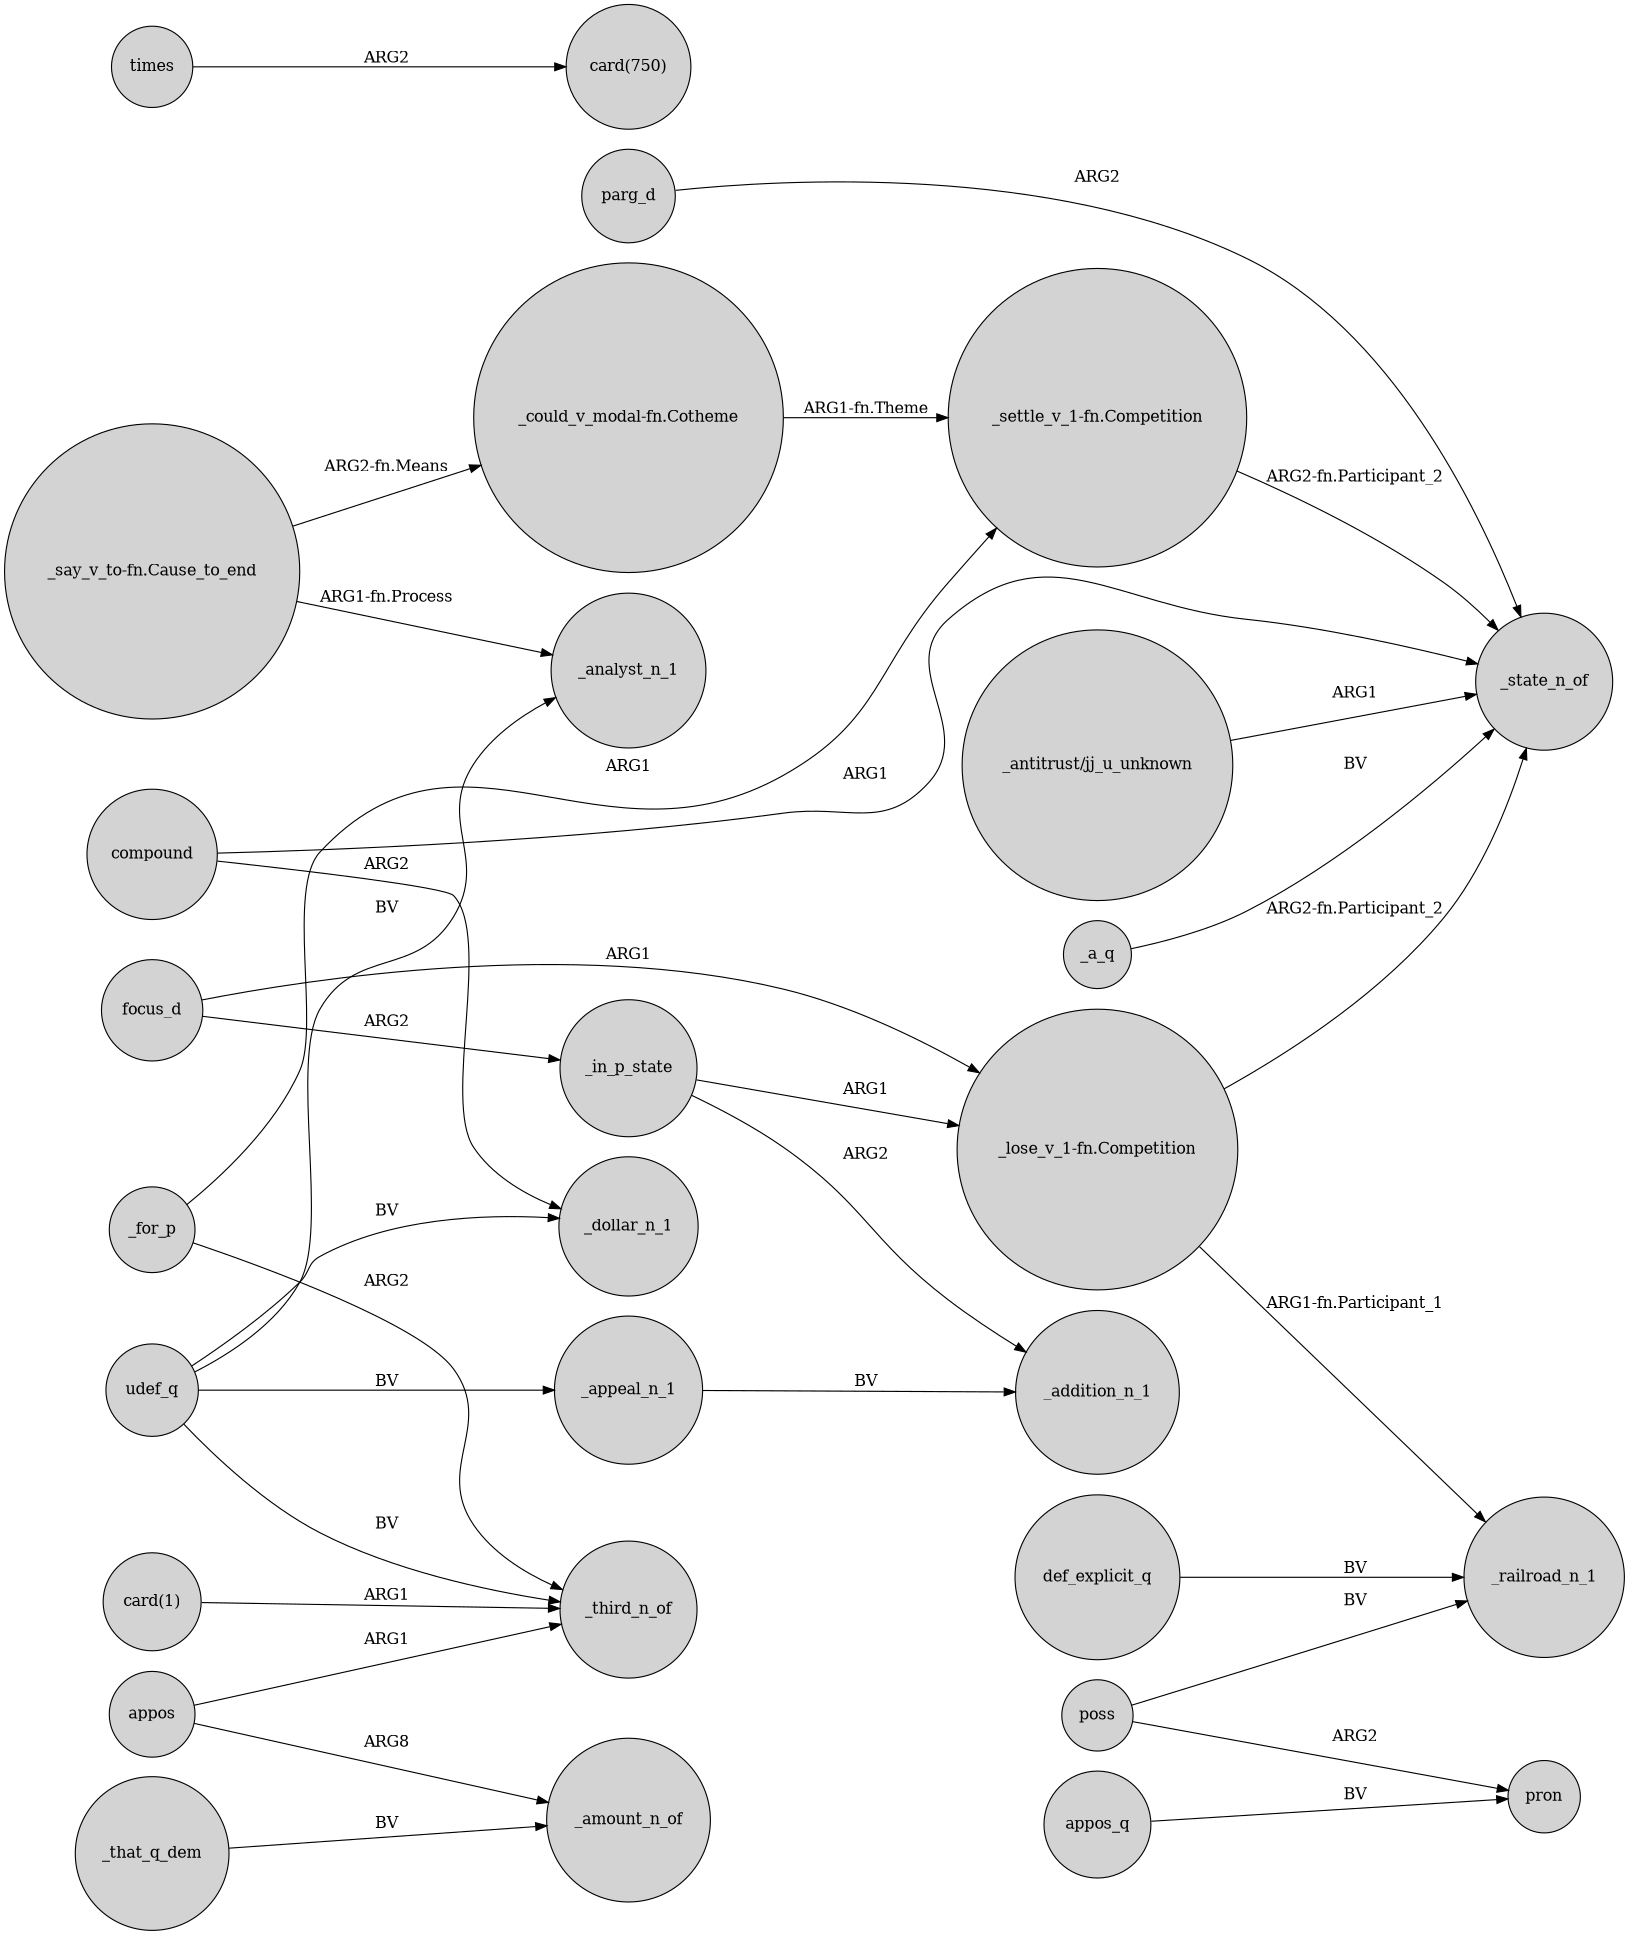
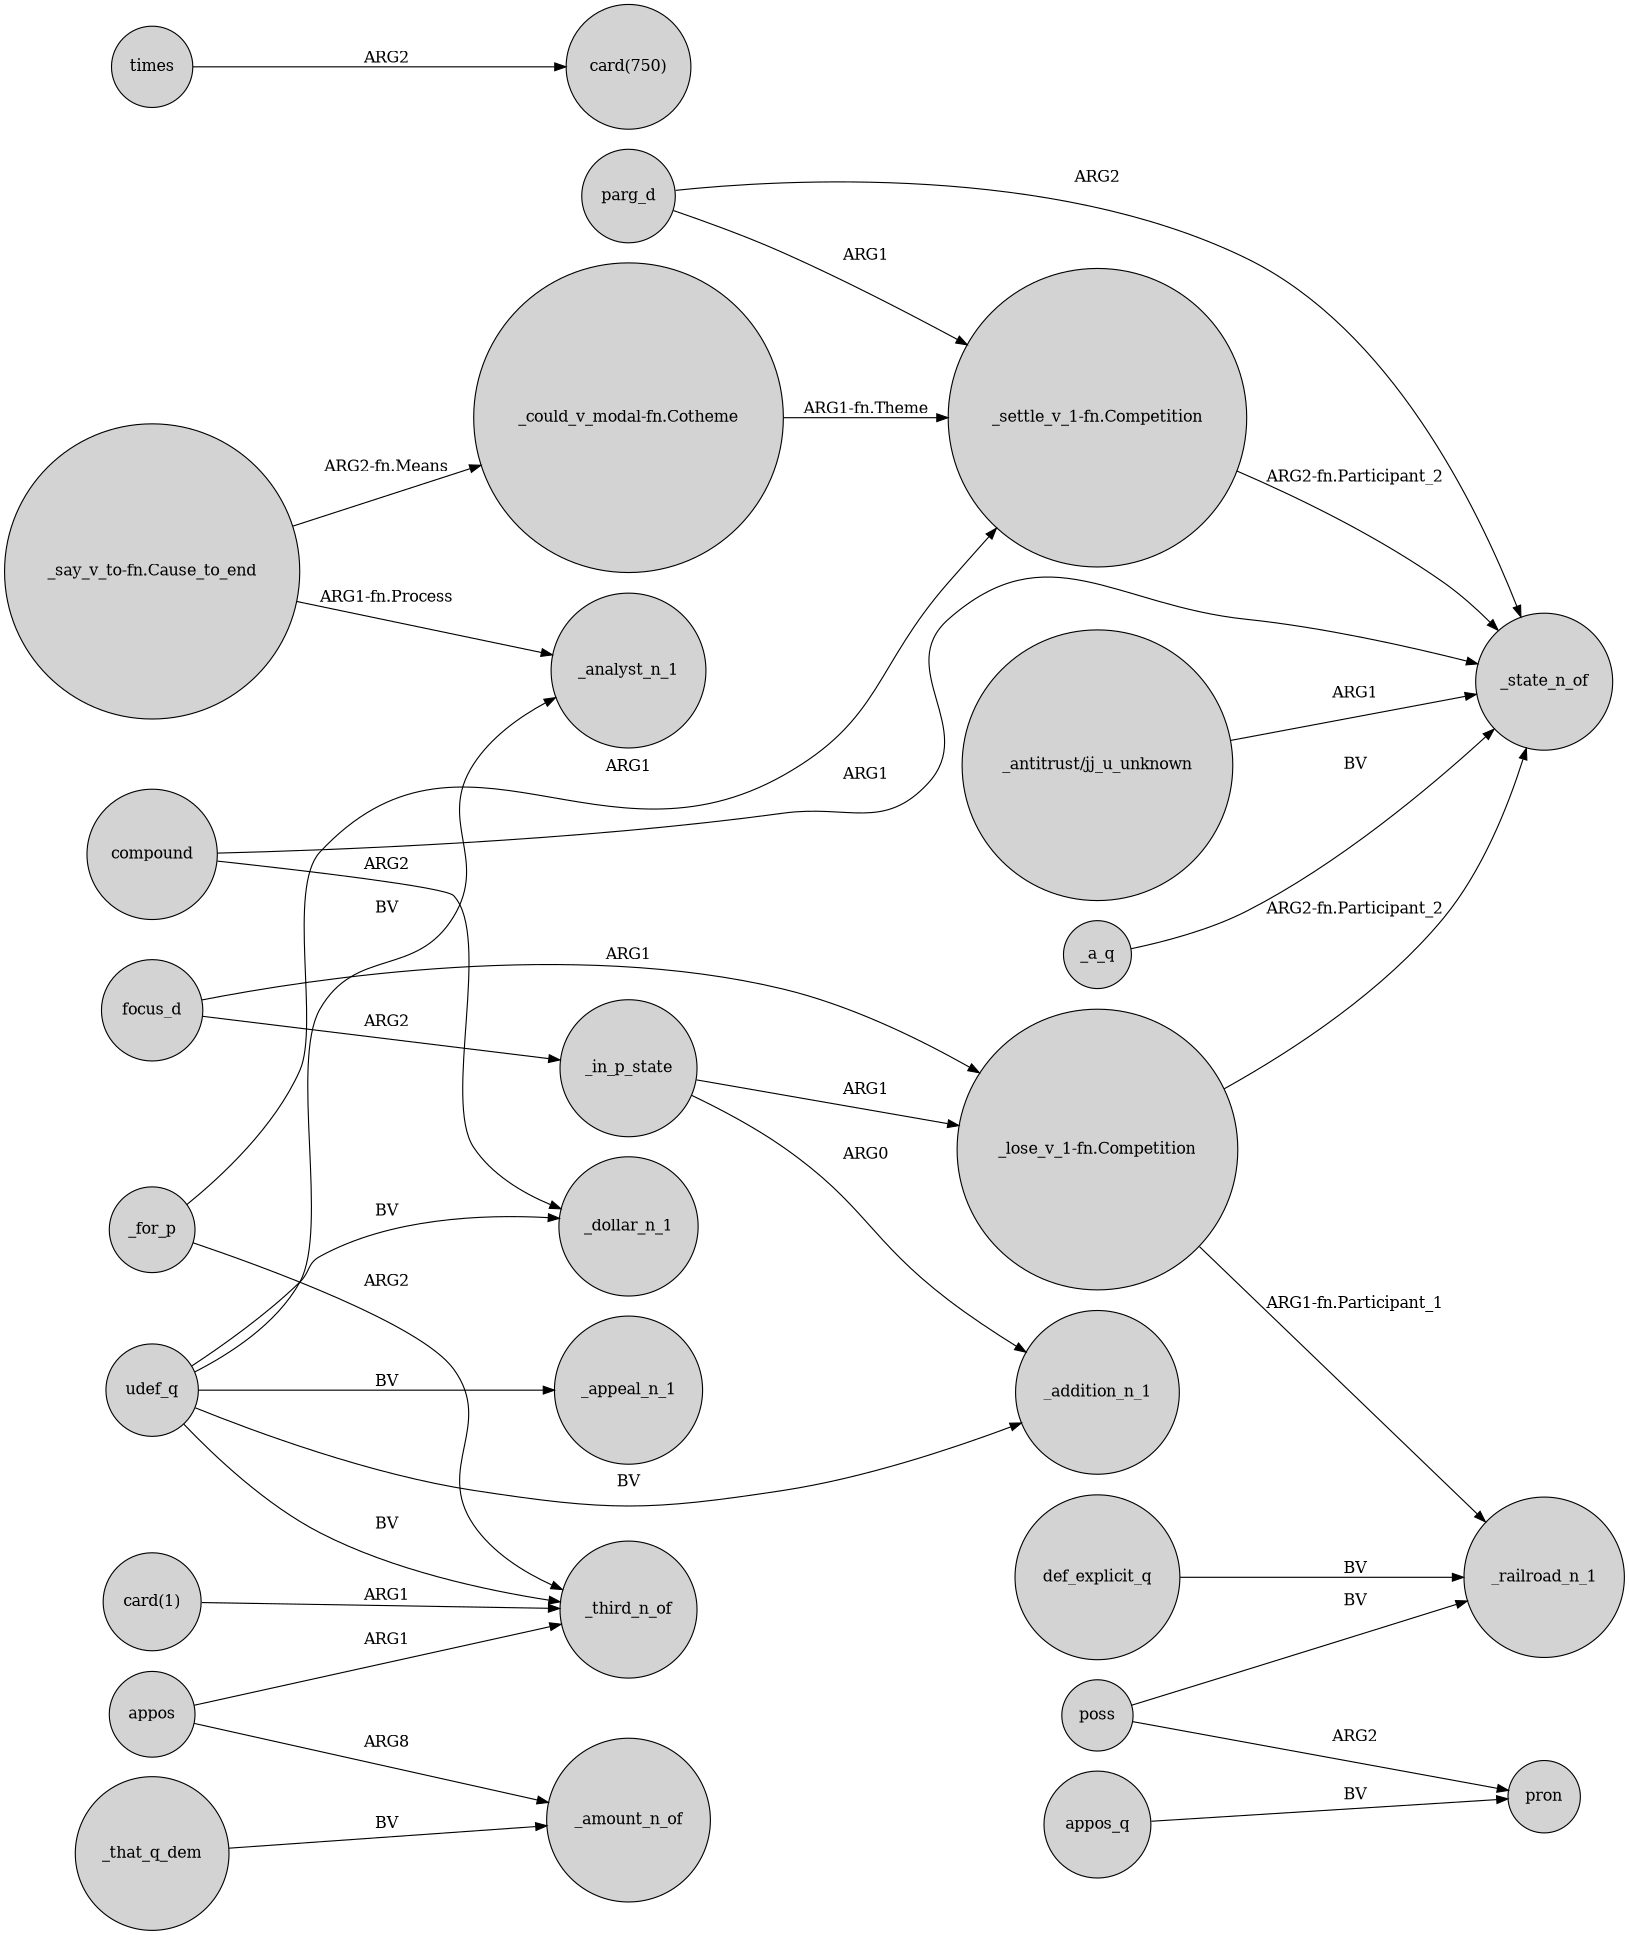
edge "parg_d" -> "_settle_v_1-fn.Competition": added, label "ARG1"
edge "_in_p_state" -> "_addition_n_1": label "ARG2" -> "ARG0"
edge "_appeal_n_1" -> "_addition_n_1": now "udef_q" -> "_addition_n_1"
